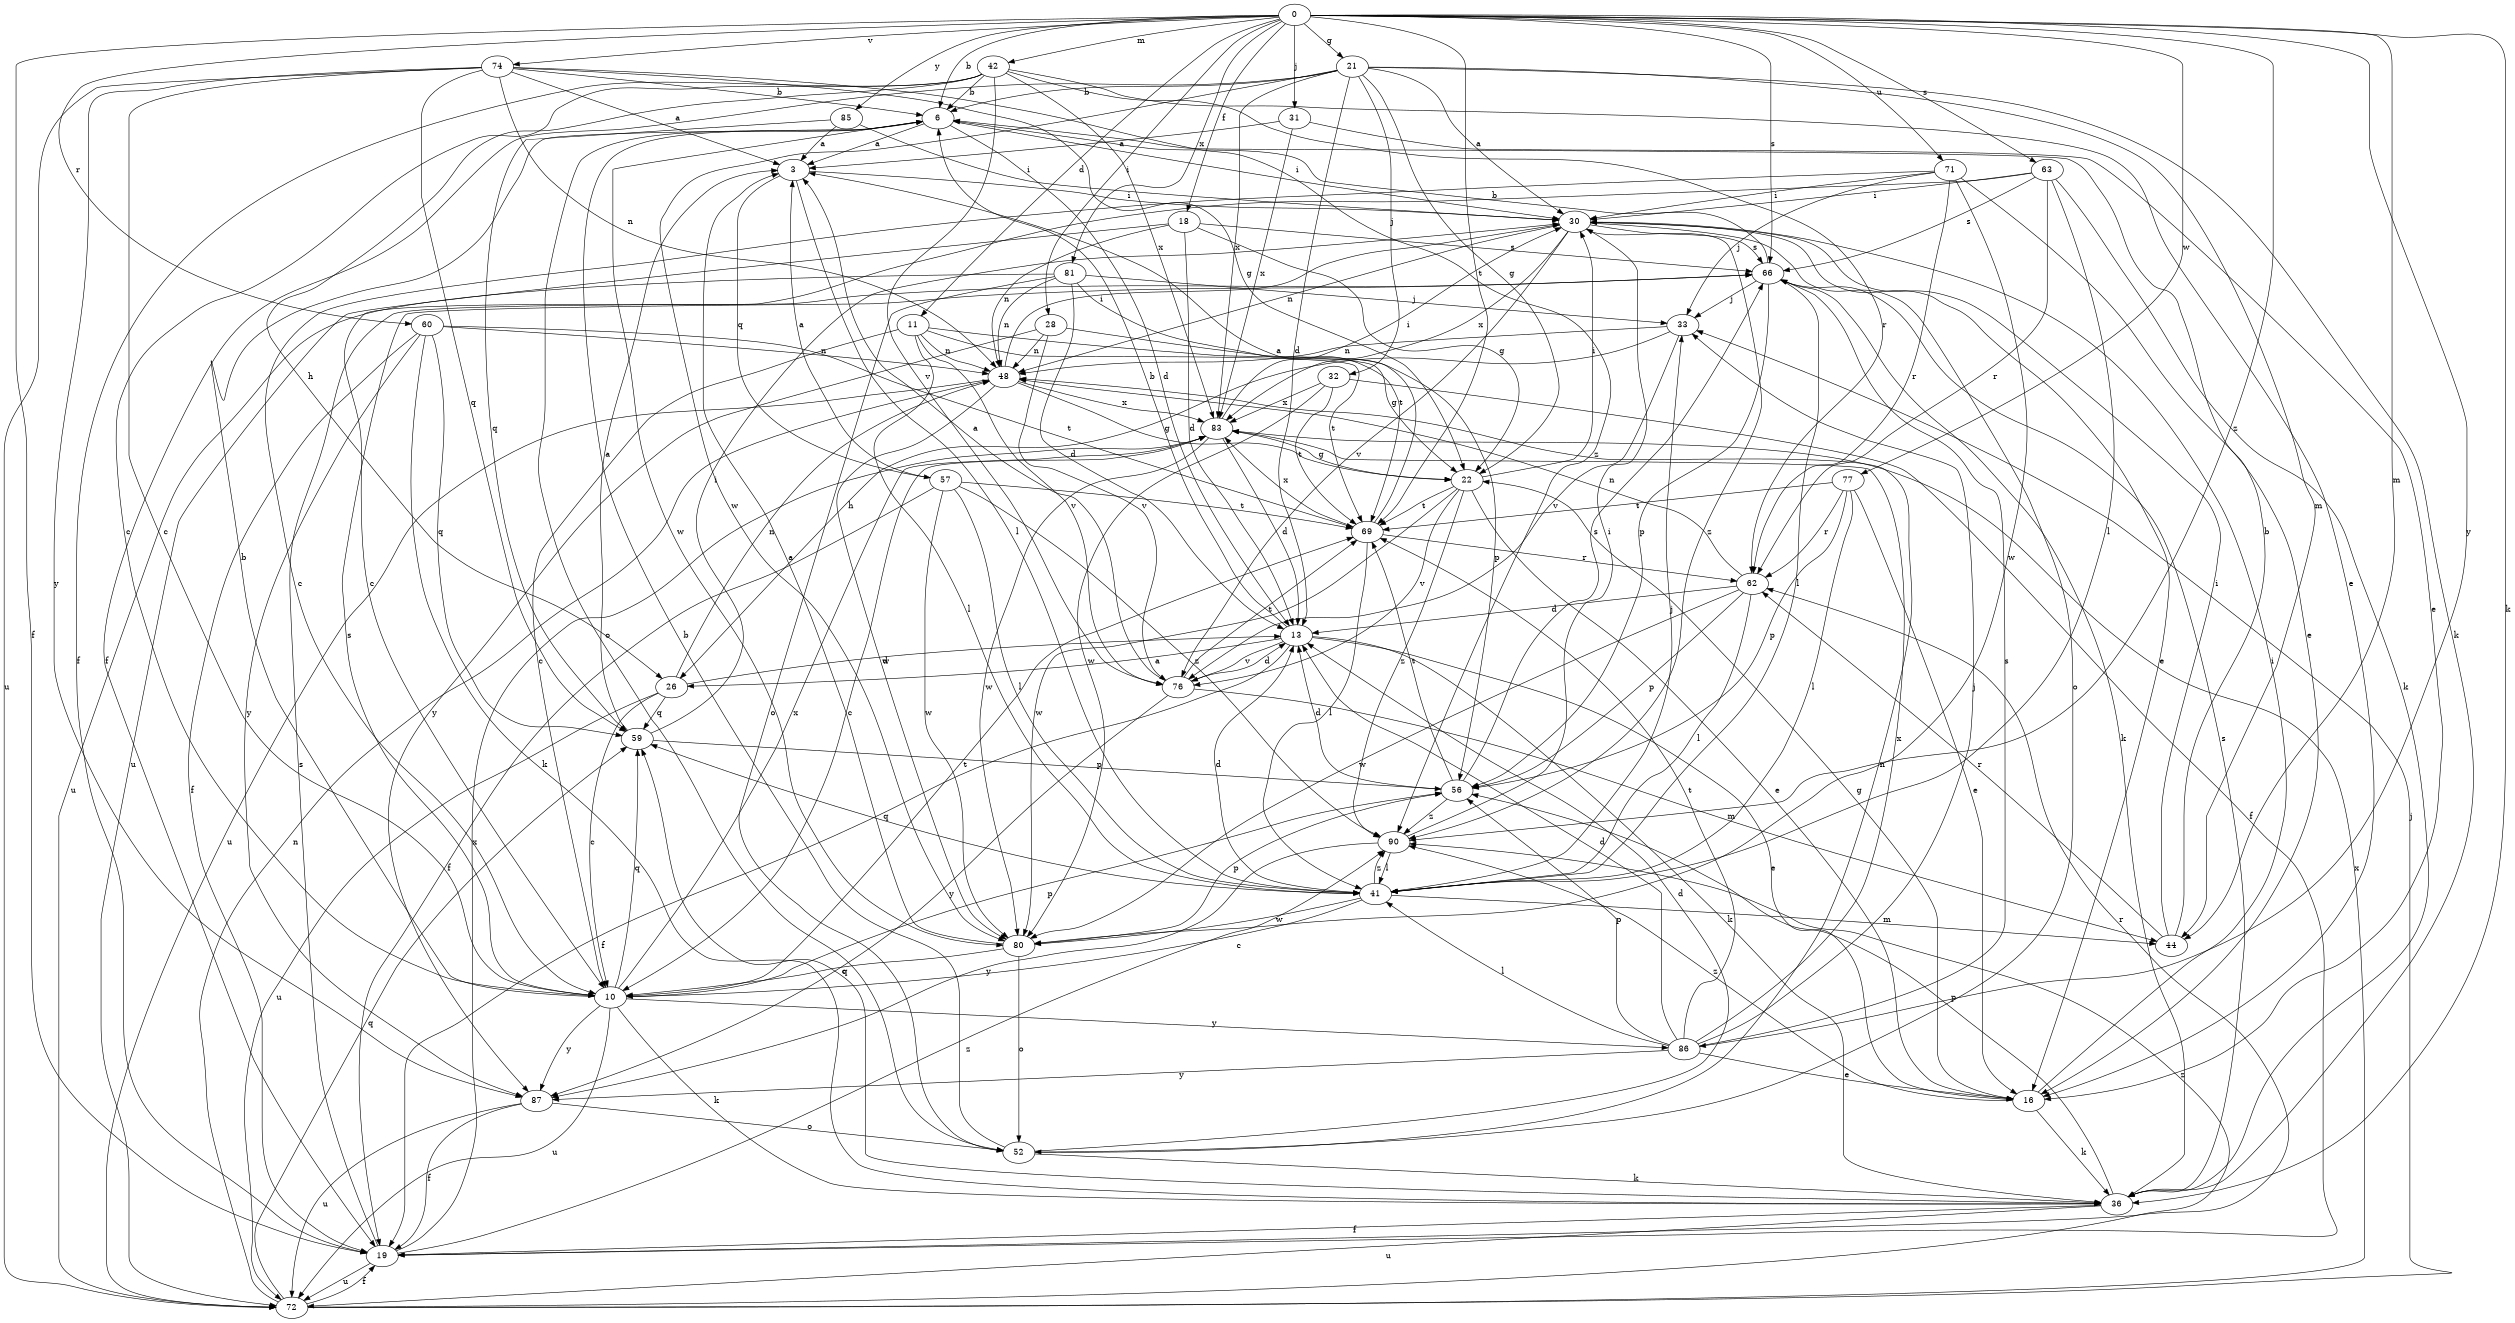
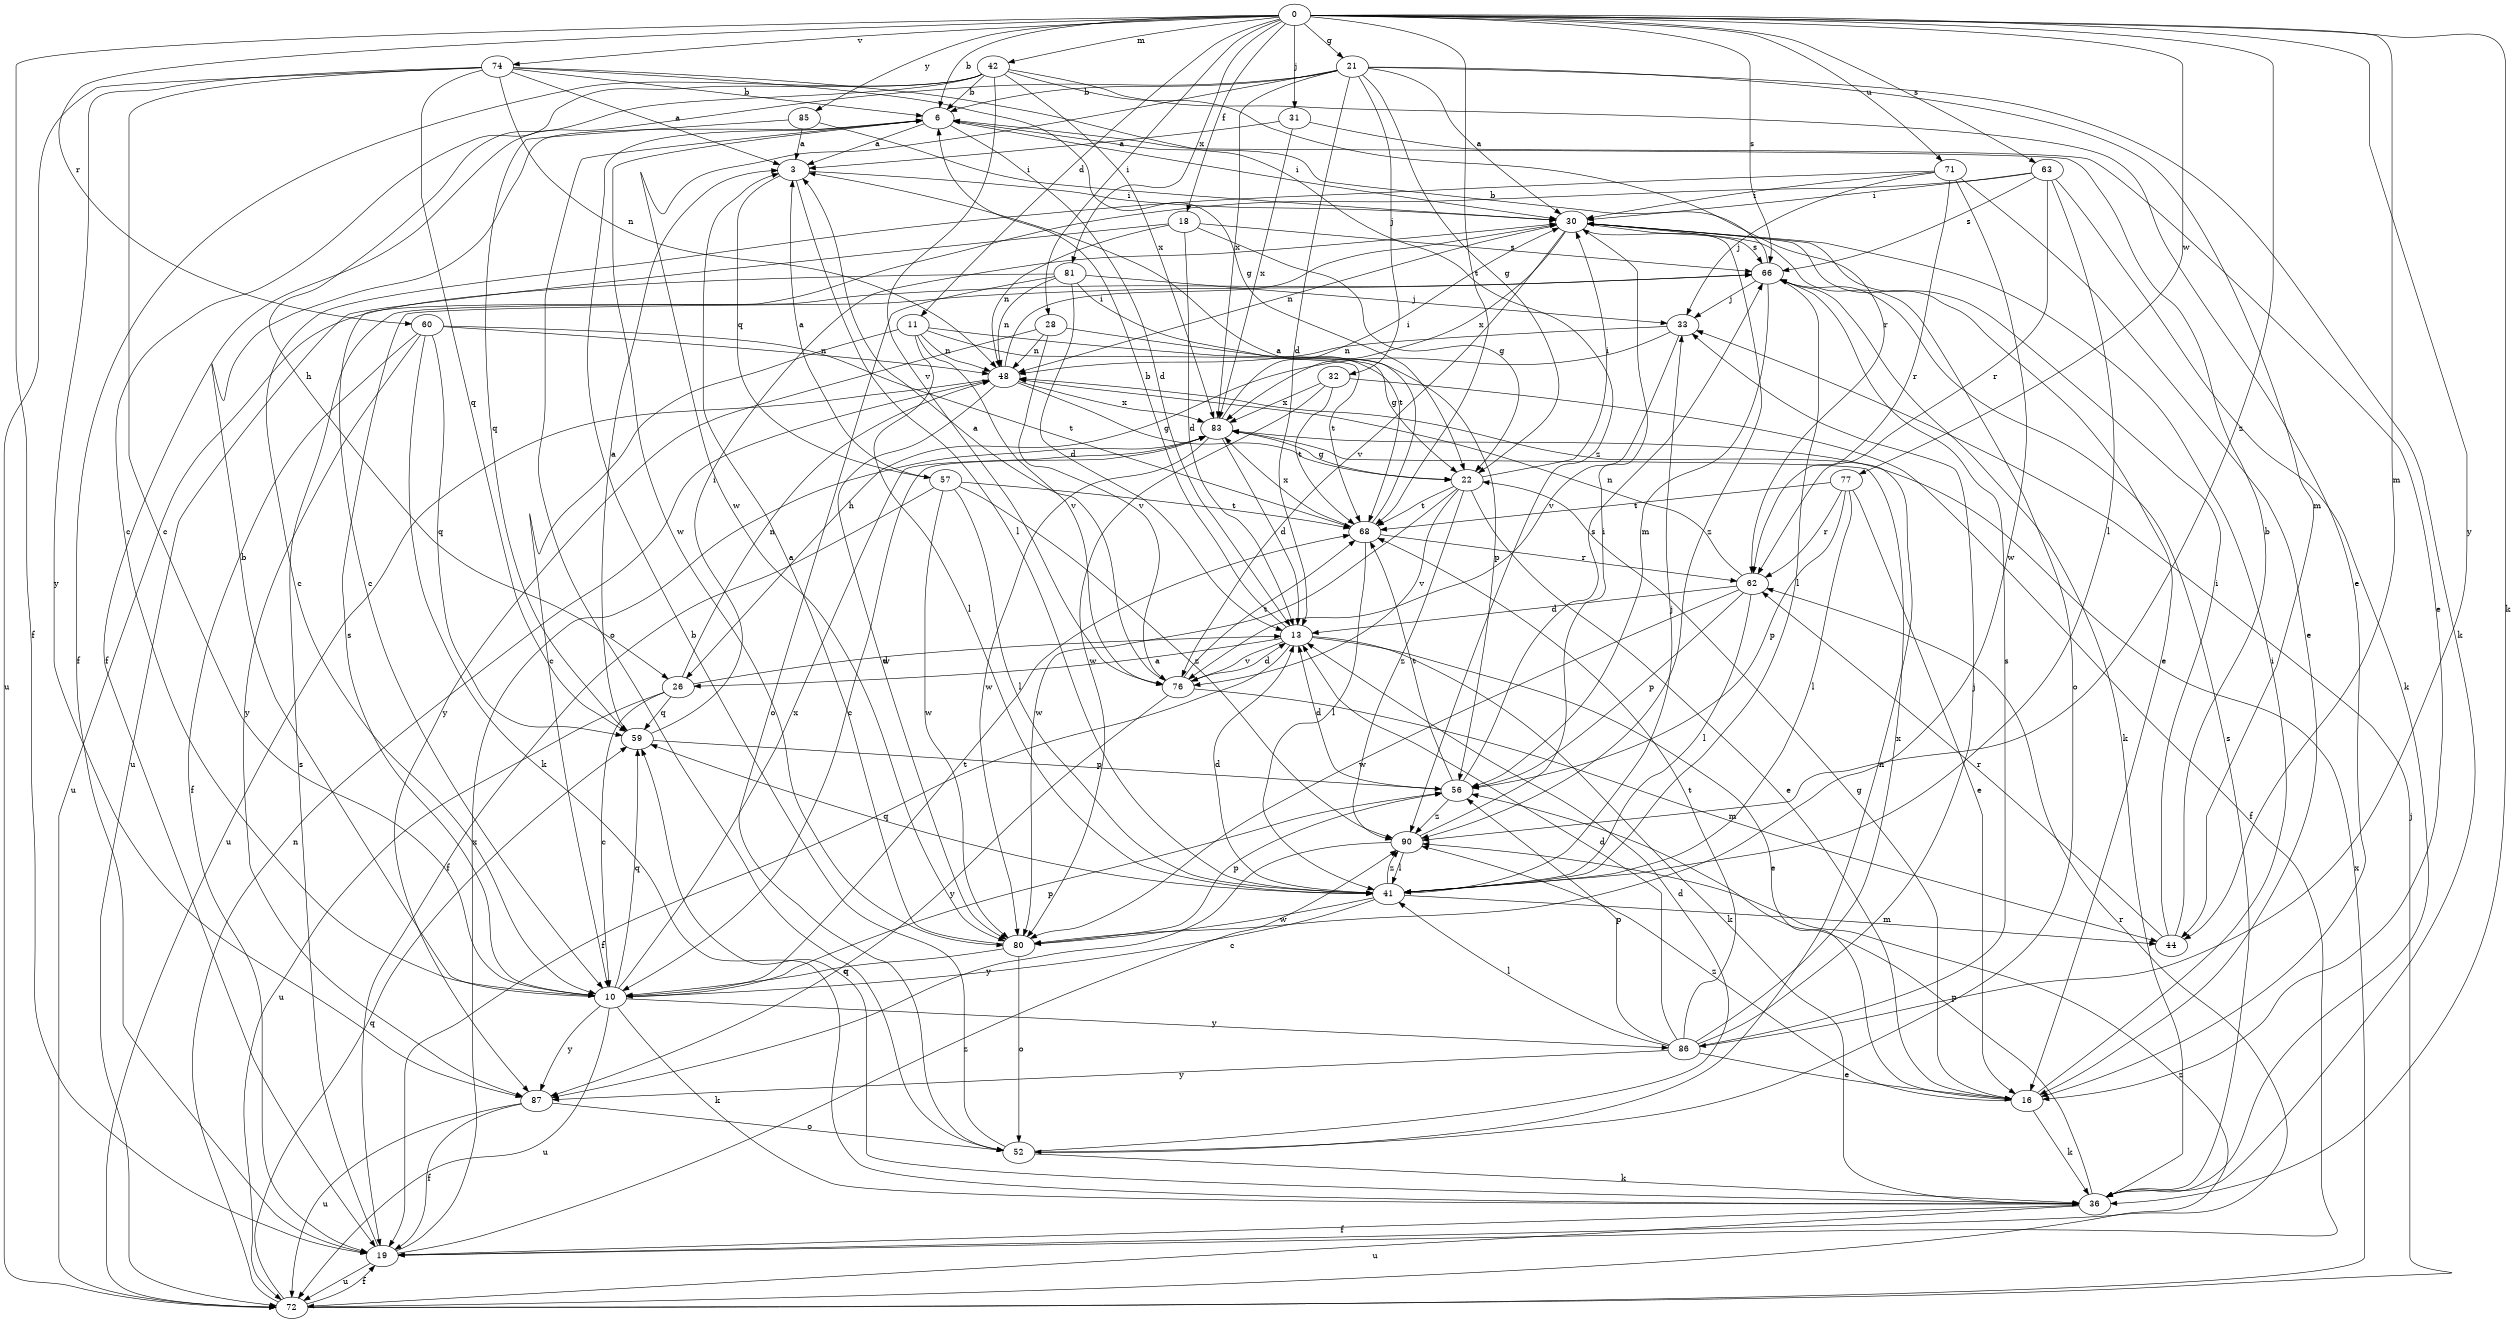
node "69": label "69" -> "68"
edge "66" -> "56": label "p" -> "m"
